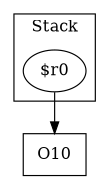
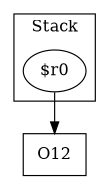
node "O10": label "O10" -> "O12"
